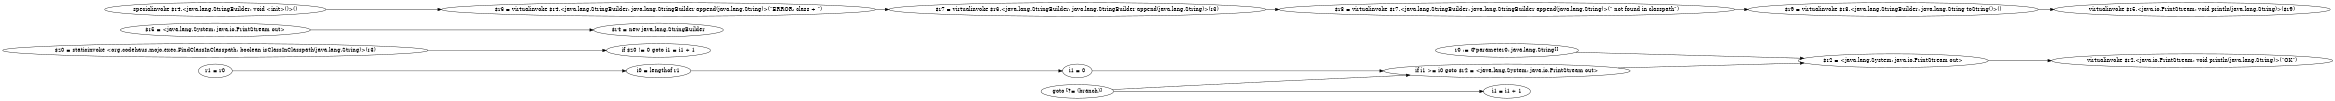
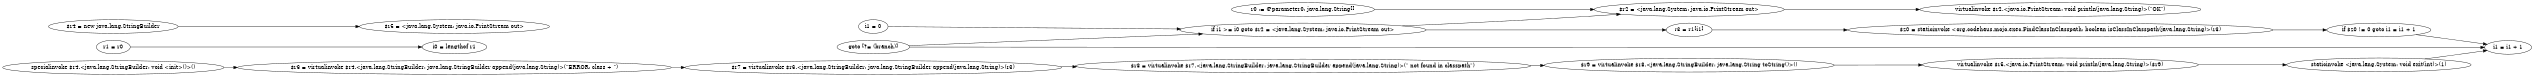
edge "$r5 = <java.lang.System: java.io.PrintStream out>" -> "$r4 = new java.lang.StringBuilder": reversed
node "r3 = r1[i1]": added
edge "if $z0 != 0 goto i1 = i1 + 1" -> "i1 = i1 + 1": added
node "staticinvoke <java.lang.System: void exit(int)>(1)": added
edge "i0 = lengthof r1" -> "i1 = 0": removed
